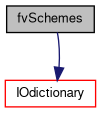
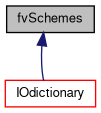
edge "fvSchemes" -> "IOdictionary": reversed
